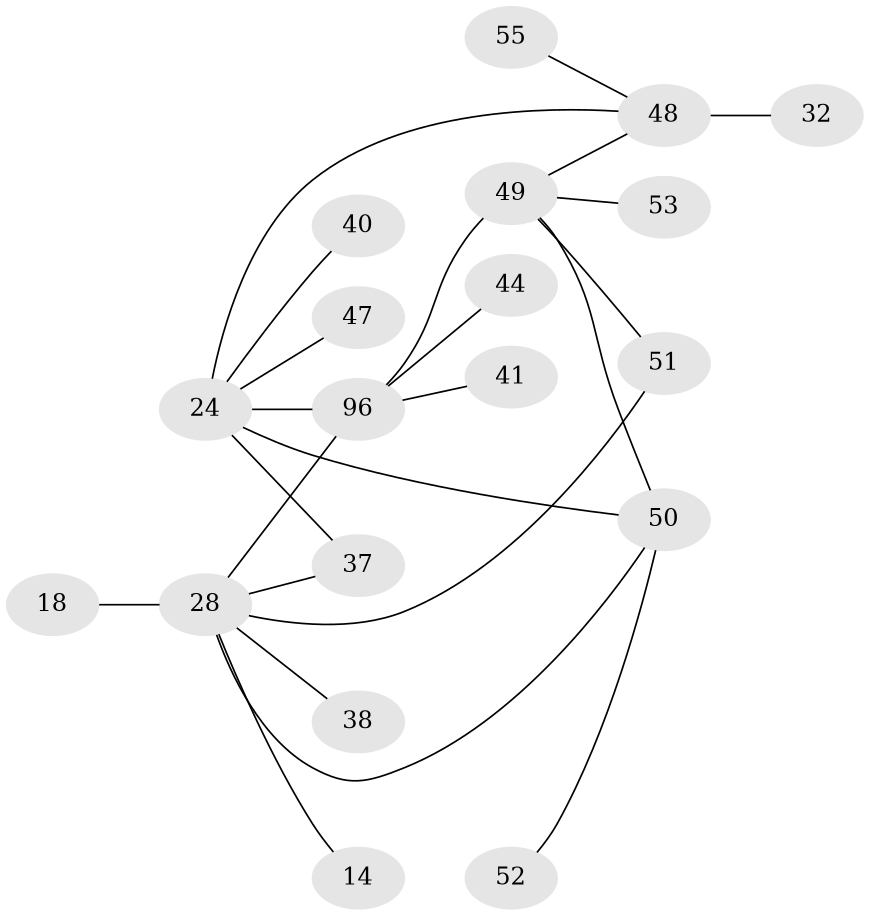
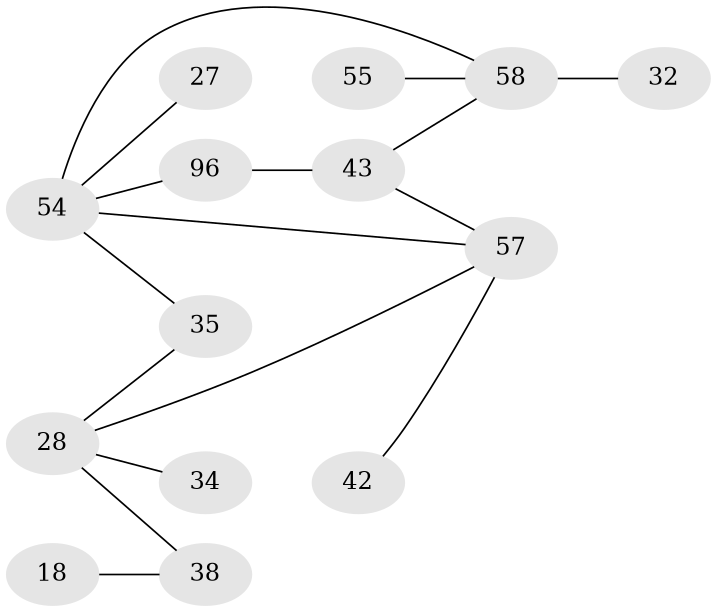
node "48": label "48" -> "58"
node "49": label "49" -> "43"
node "53": removed
node "40": removed
node "44": removed
node "47": label "47" -> "27"
node "51": removed
node "41": removed
node "24": label "24" -> "54"
edge "96" -- "28": removed
node "50": label "50" -> "57"
node "37": label "37" -> "35"
edge "18" -- "28": now "18" -- "38"
node "14": label "14" -> "34"
node "52": label "52" -> "42"
